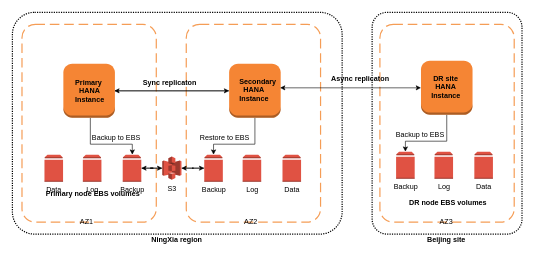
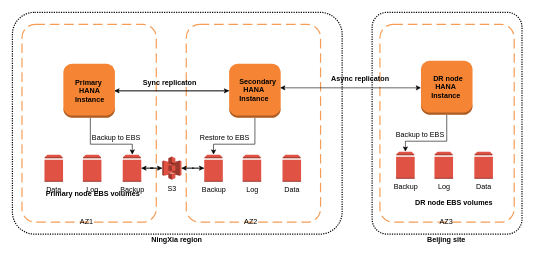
node "DR site HANA Instance": label "DR site HANA Instance" -> "DR node HANA Instance"
node "DR node EBS volumes": moved (450, 203) -> (456, 203)
